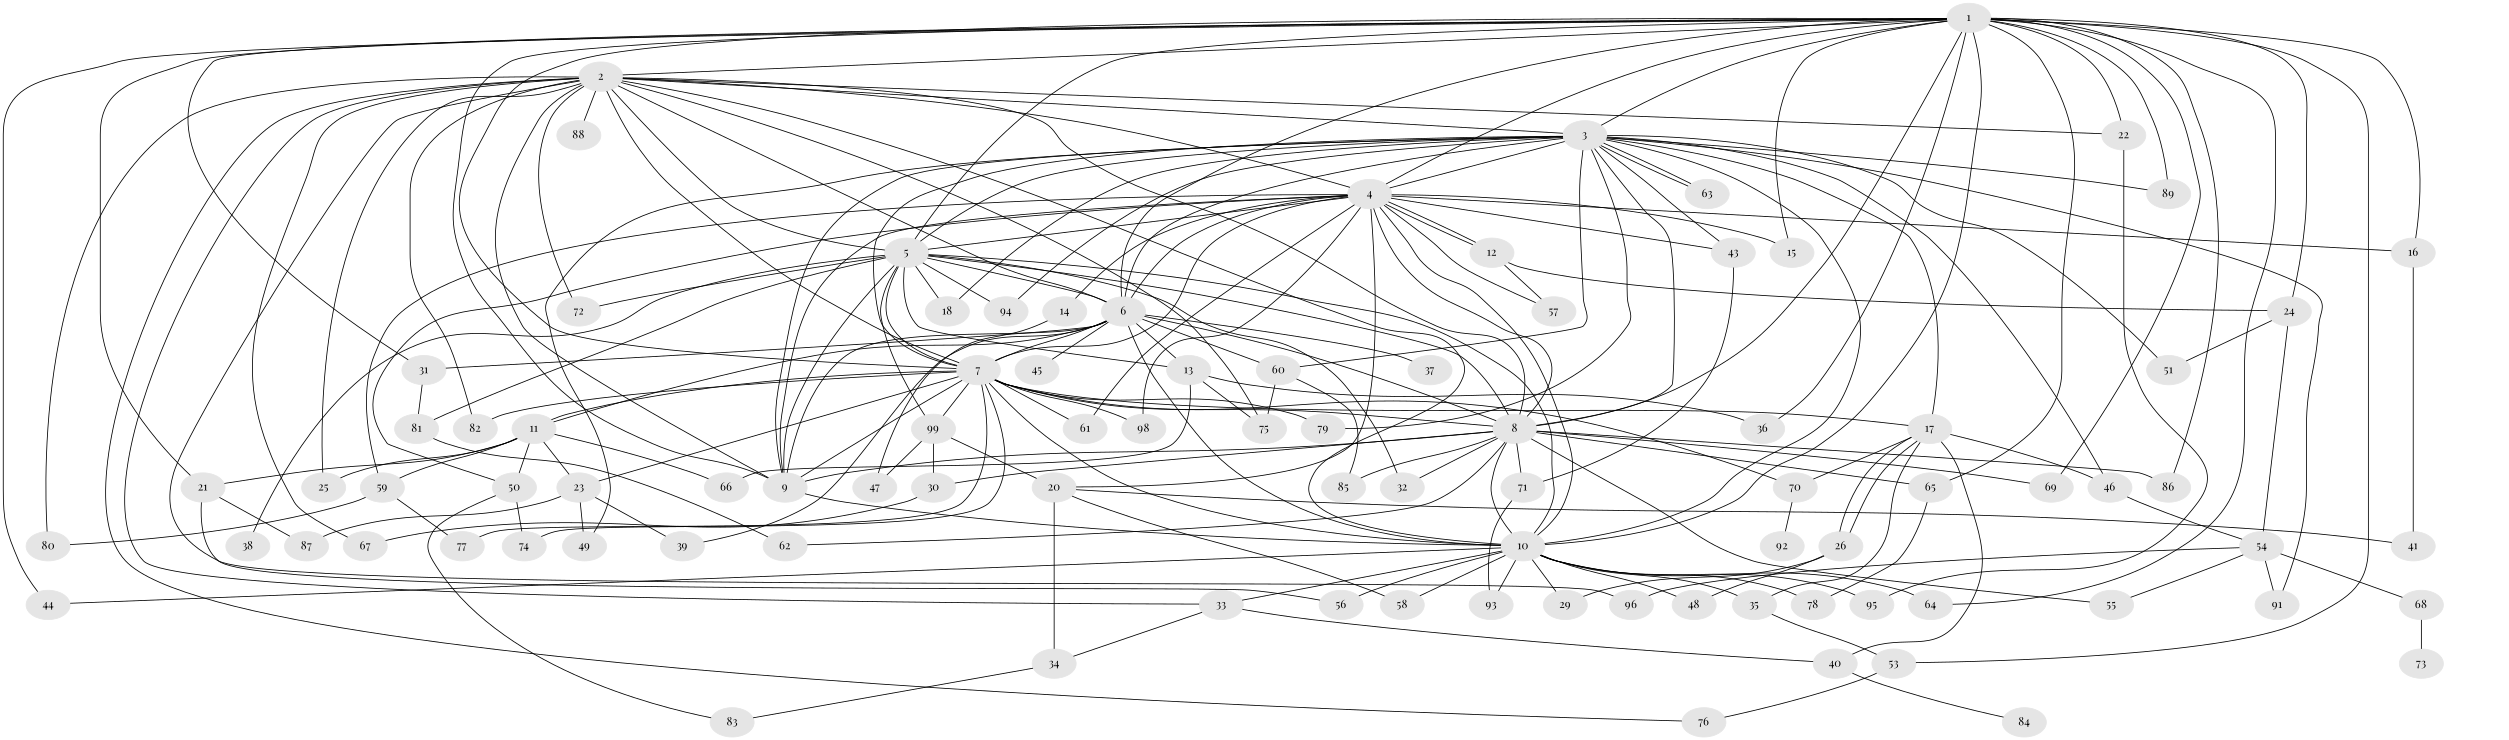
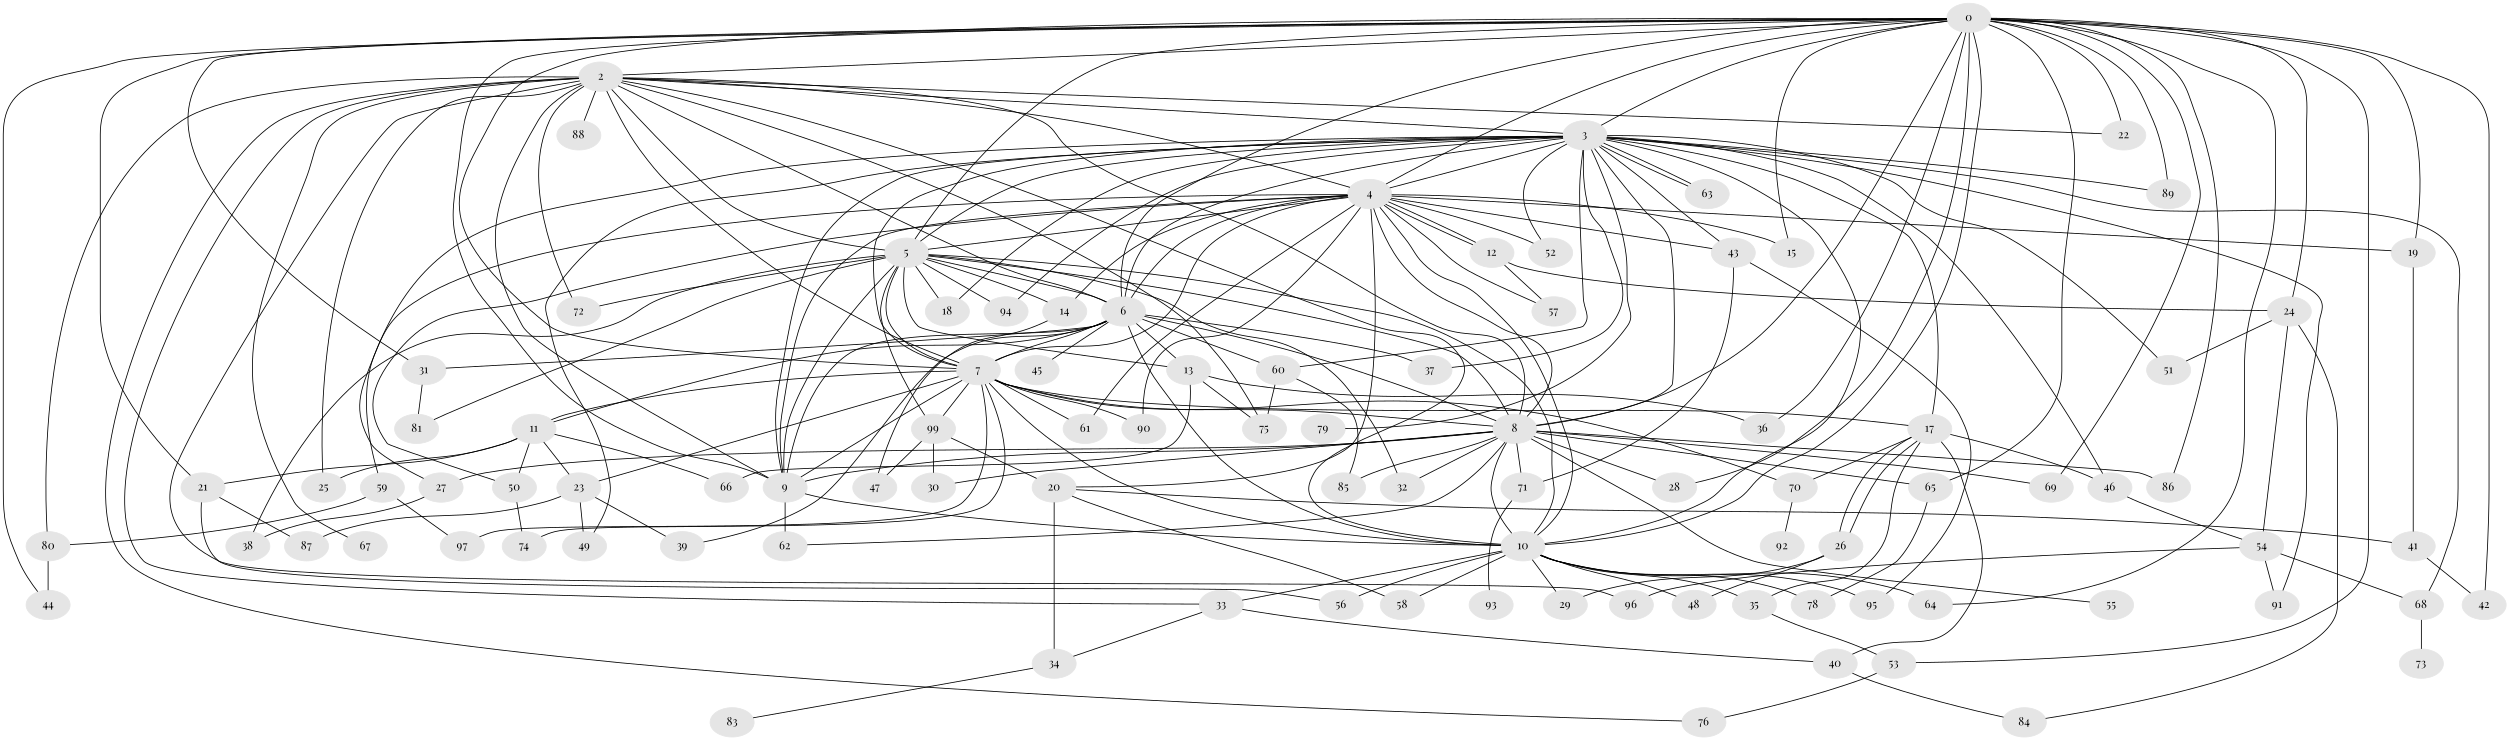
node "1": label "1" -> "0"
edge "3" -- "68": added
node "52": added
node "16": label "16" -> "19"
edge "5" -- "14": added
edge "3" -- "37": added
edge "7" -- "79": removed
node "82": removed
node "98": label "98" -> "90"
edge "11" -- "59": removed
edge "81" -- "62": now "9" -- "62"
edge "22" -- "95": now "43" -- "95"
node "27": added
node "28": added
edge "30" -- "67": removed
node "77": label "77" -> "97"
edge "10" -- "44": now "80" -- "44"
edge "10" -- "93": removed
edge "54" -- "55": removed
node "42": added
edge "24" -- "84": added
edge "50" -- "83": removed
